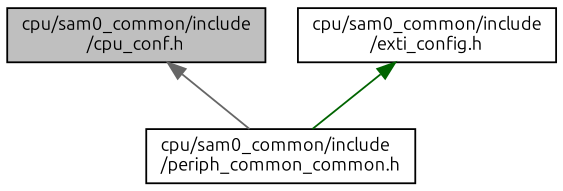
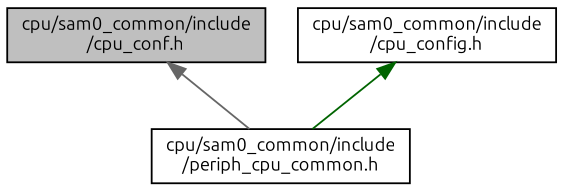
node "cpu/sam0_common/include /exti_config.h": label "cpu/sam0_common/include /exti_config.h" -> "cpu/sam0_common/include /cpu_config.h"
node "cpu/sam0_common/include /periph_common_common.h": label "cpu/sam0_common/include /periph_common_common.h" -> "cpu/sam0_common/include /periph_cpu_common.h"
